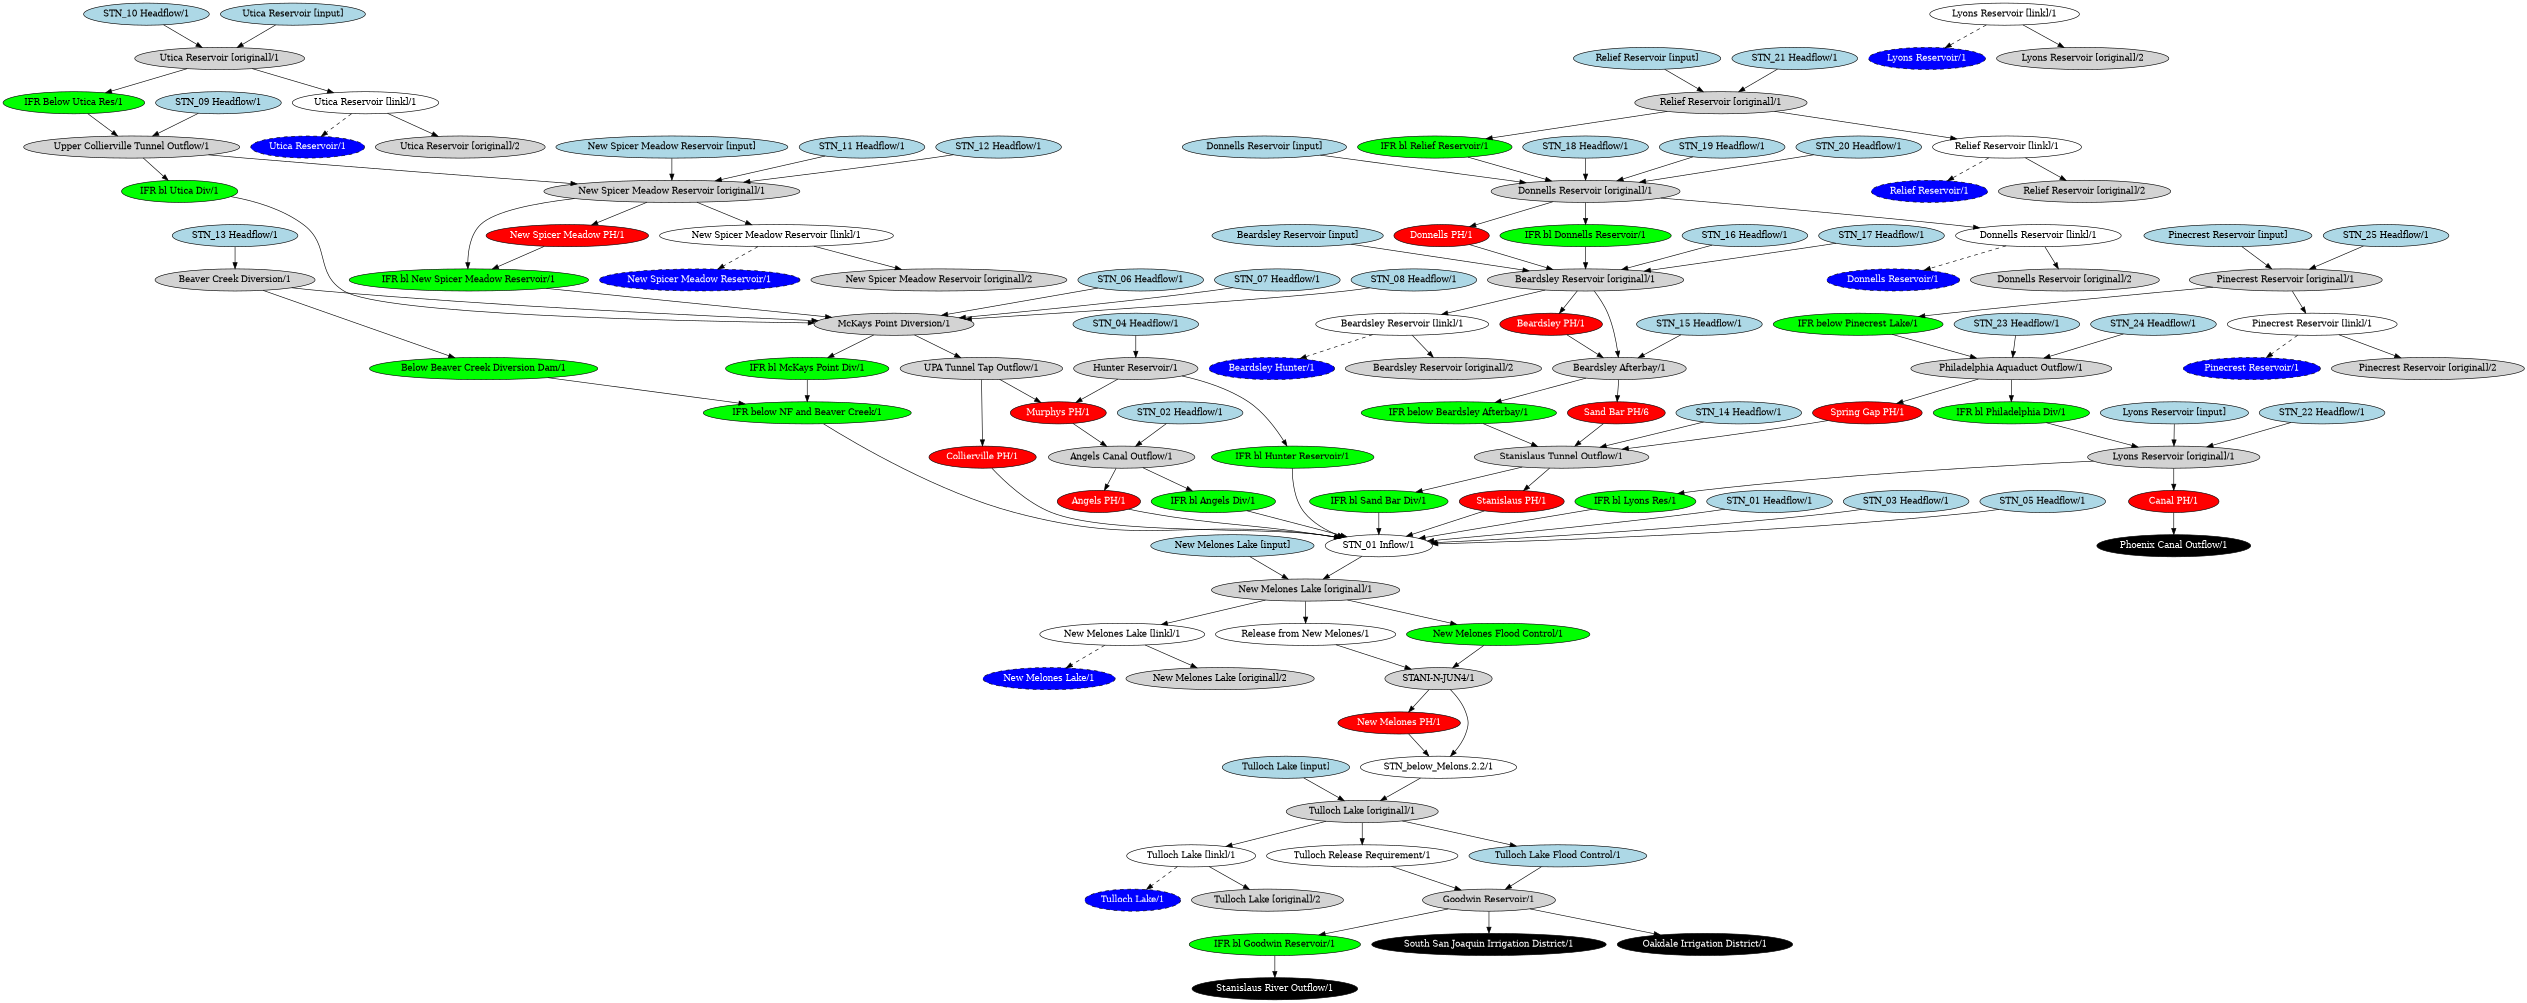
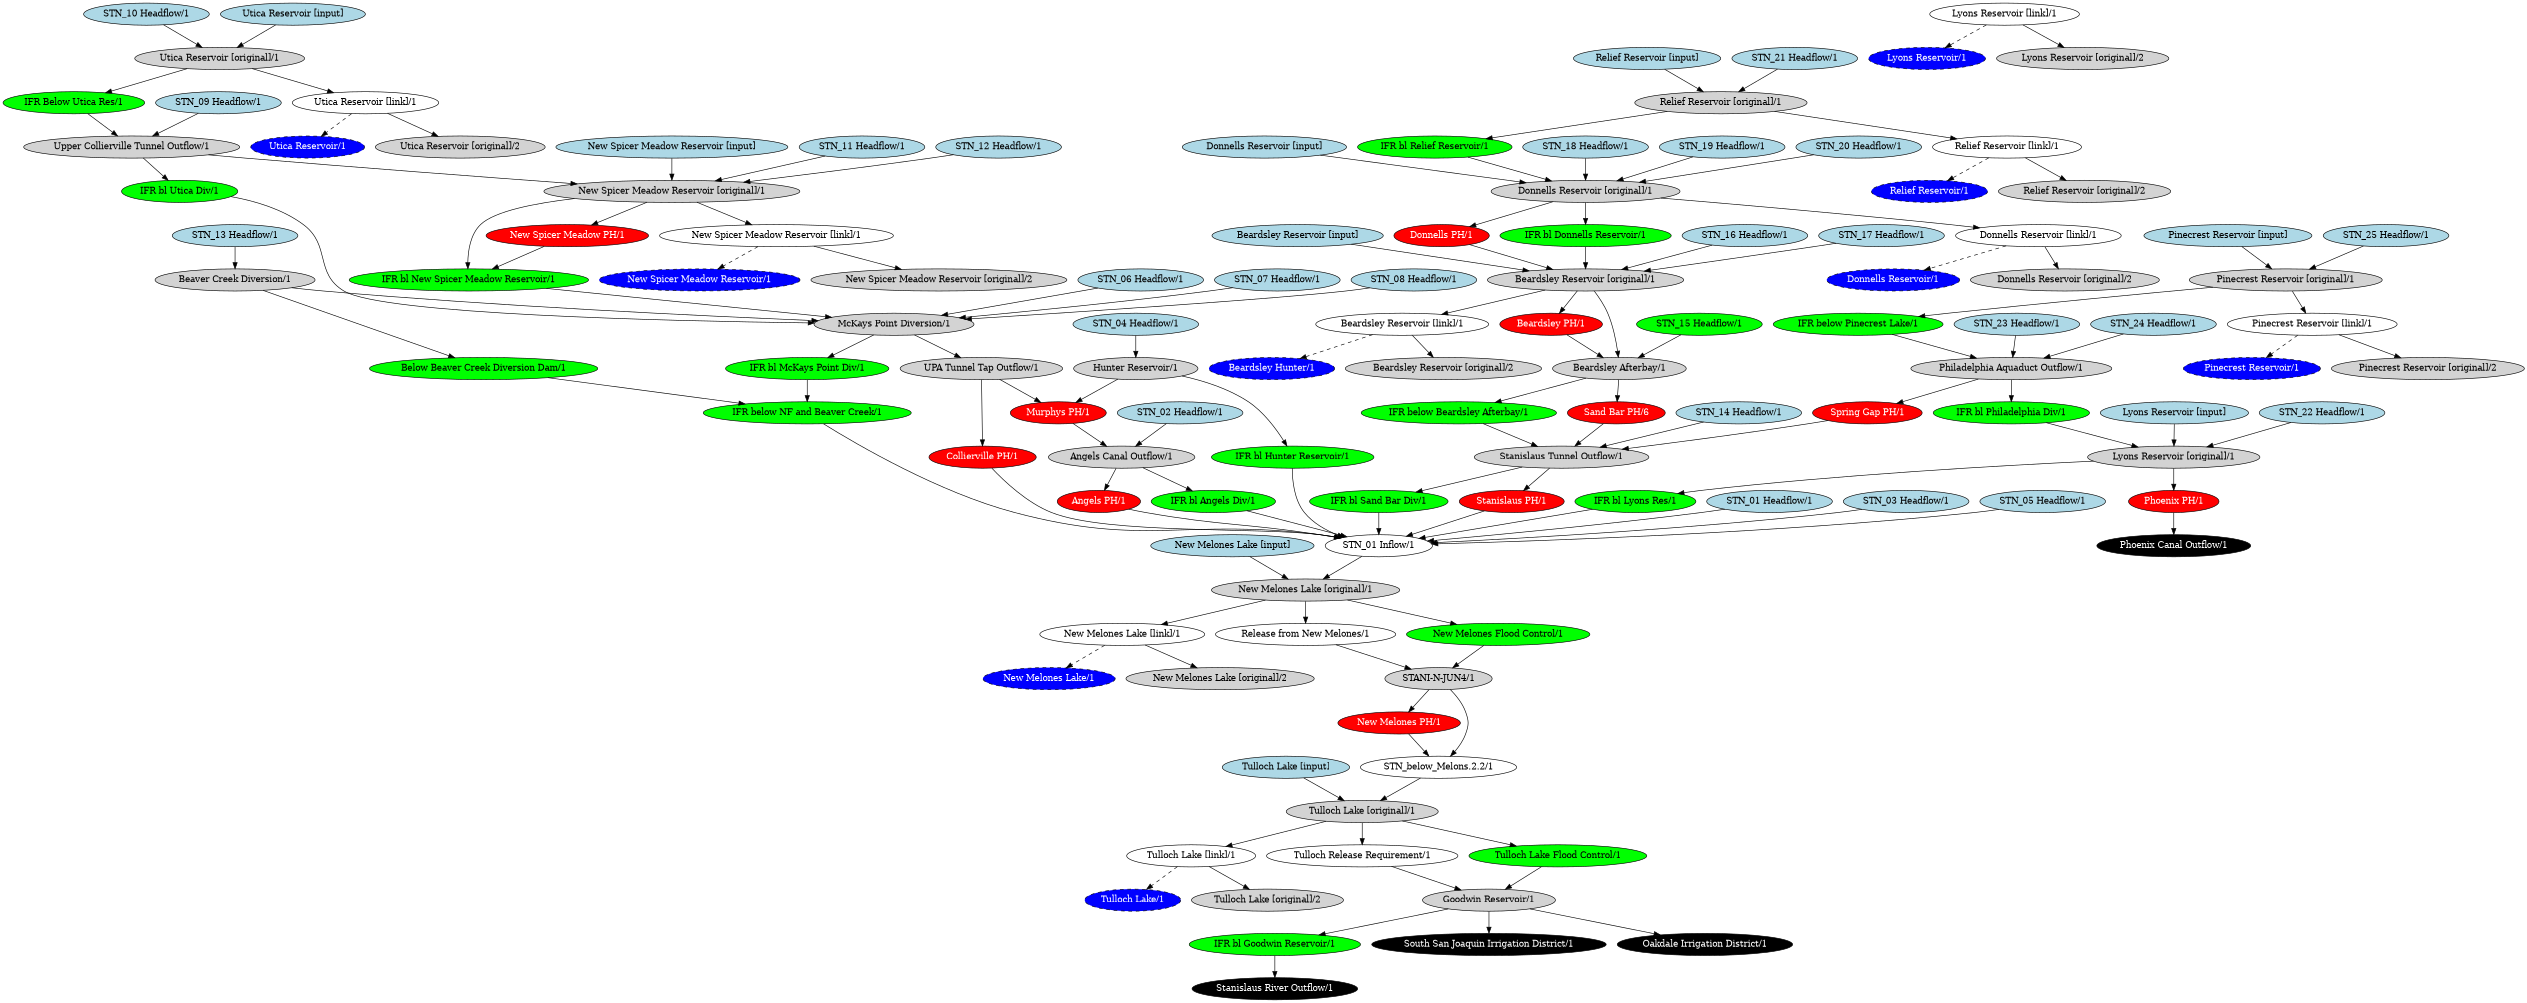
node "STN_15 Headflow/1": fillcolor lightblue -> green
node "Canal PH/1": label "Canal PH/1" -> "Phoenix PH/1"
node "Tulloch Lake Flood Control/1": fillcolor lightblue -> green
